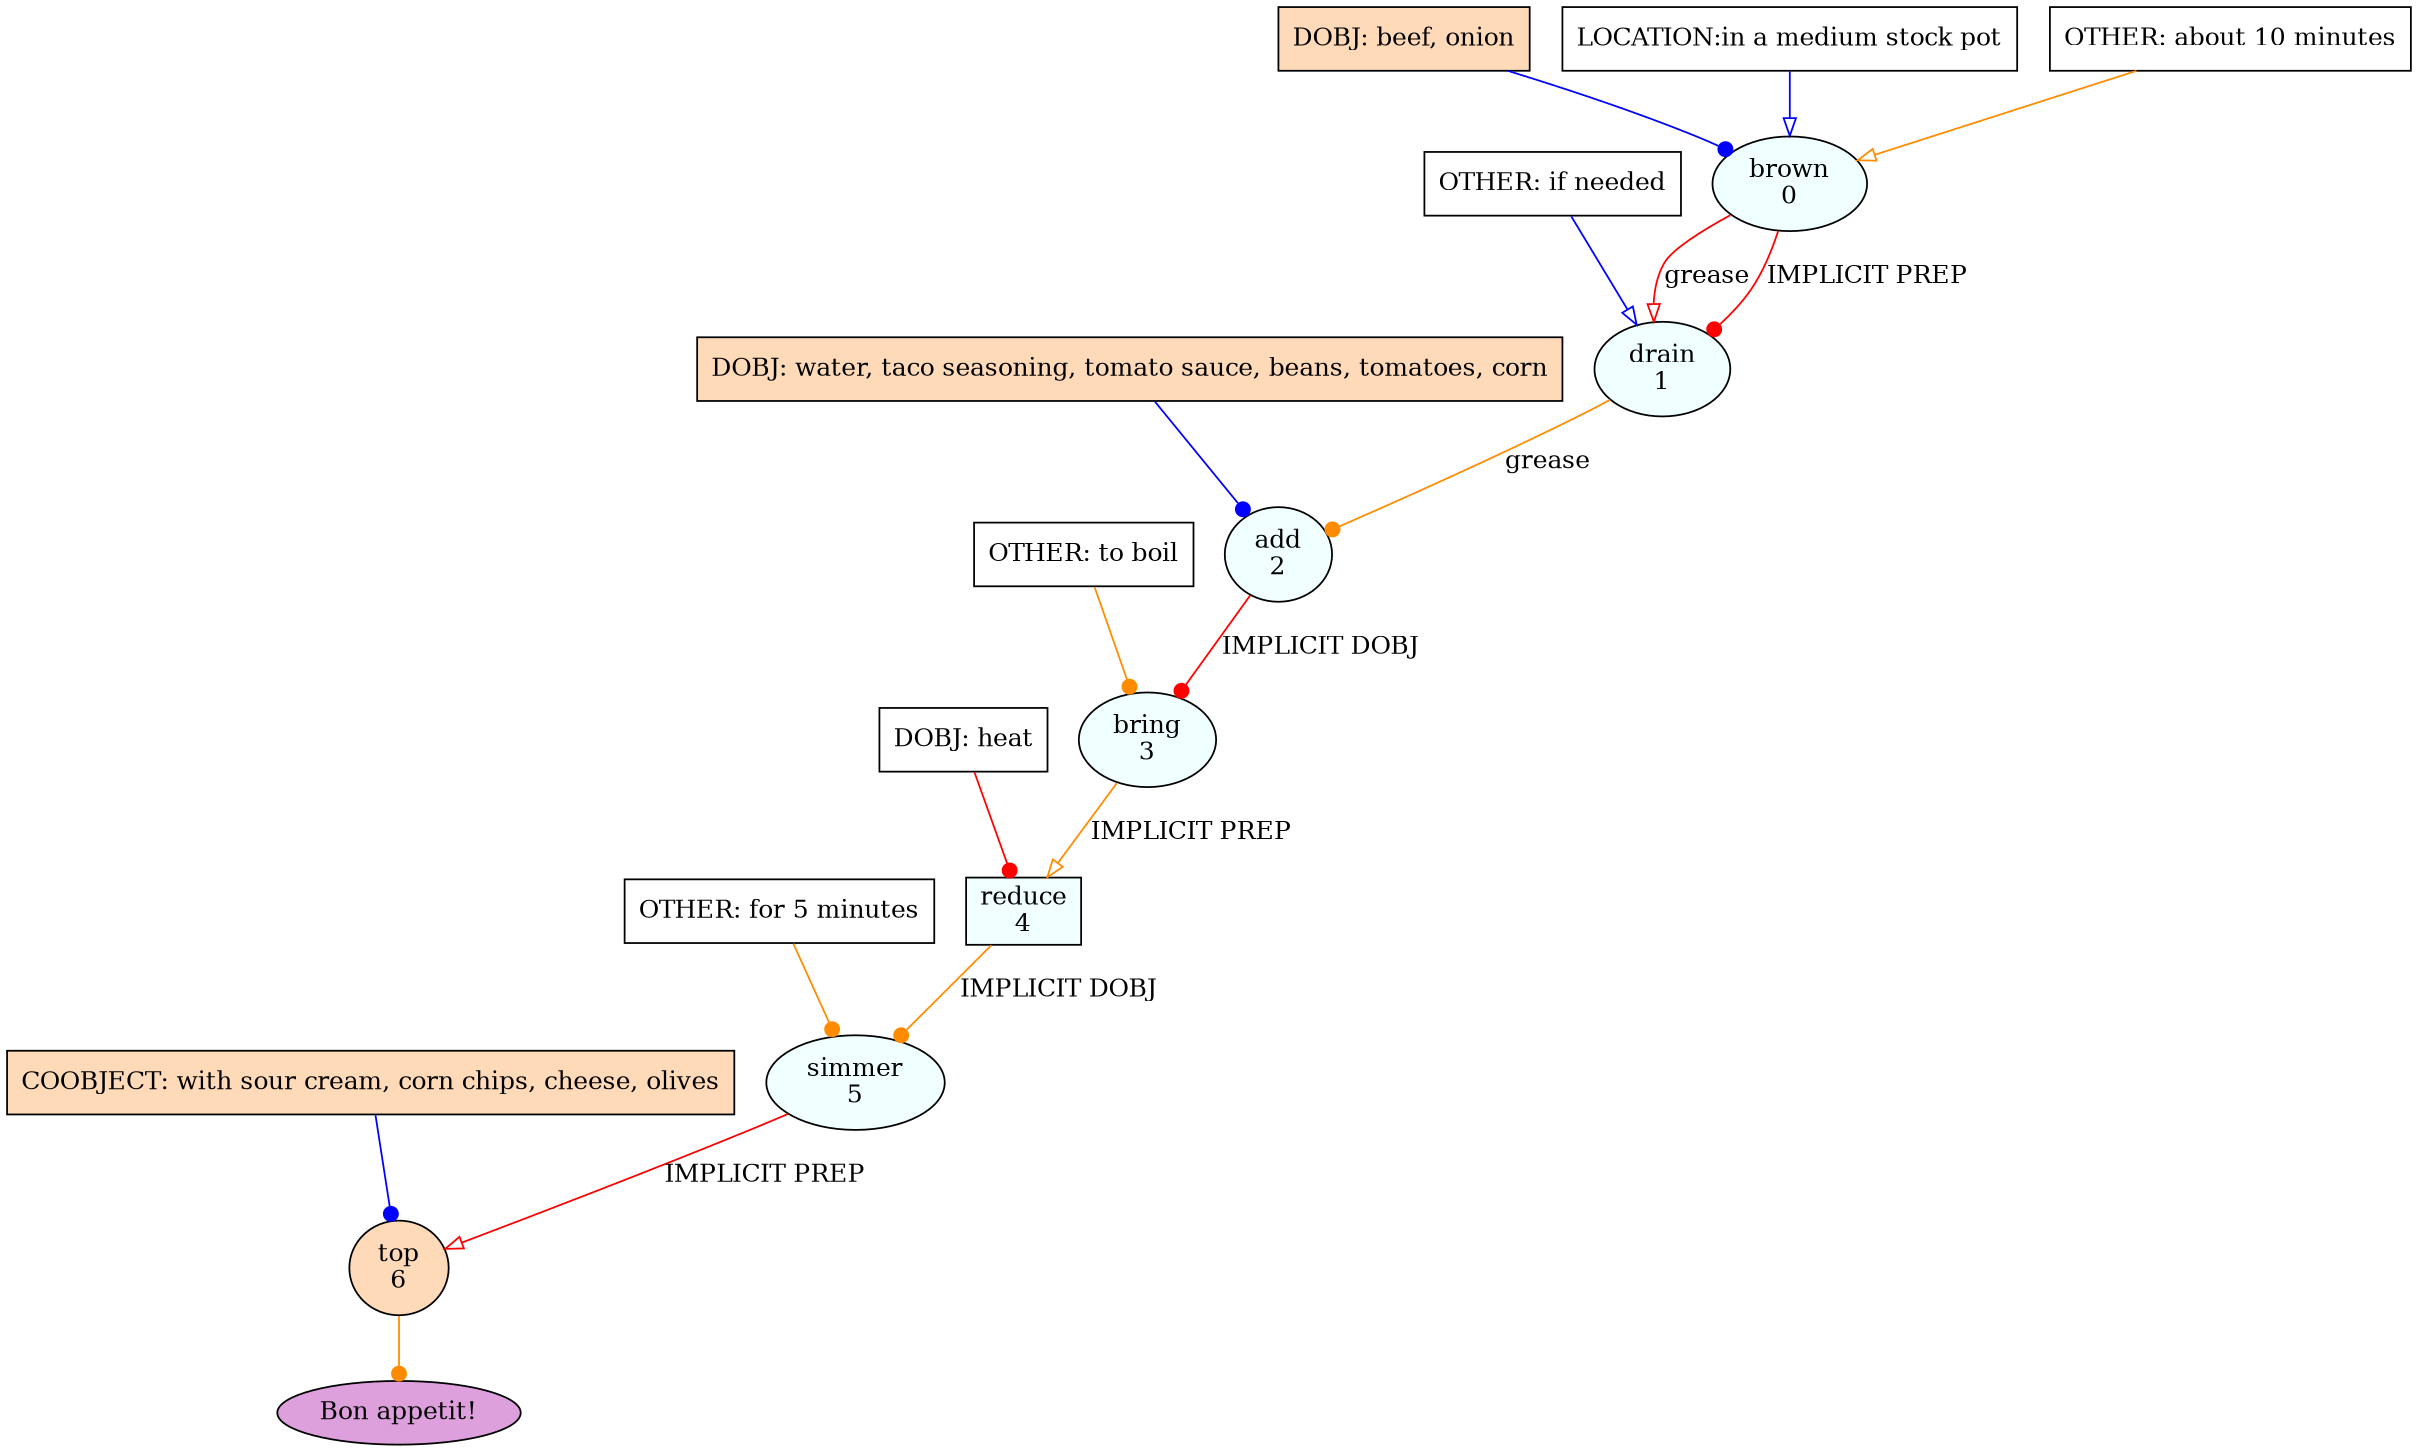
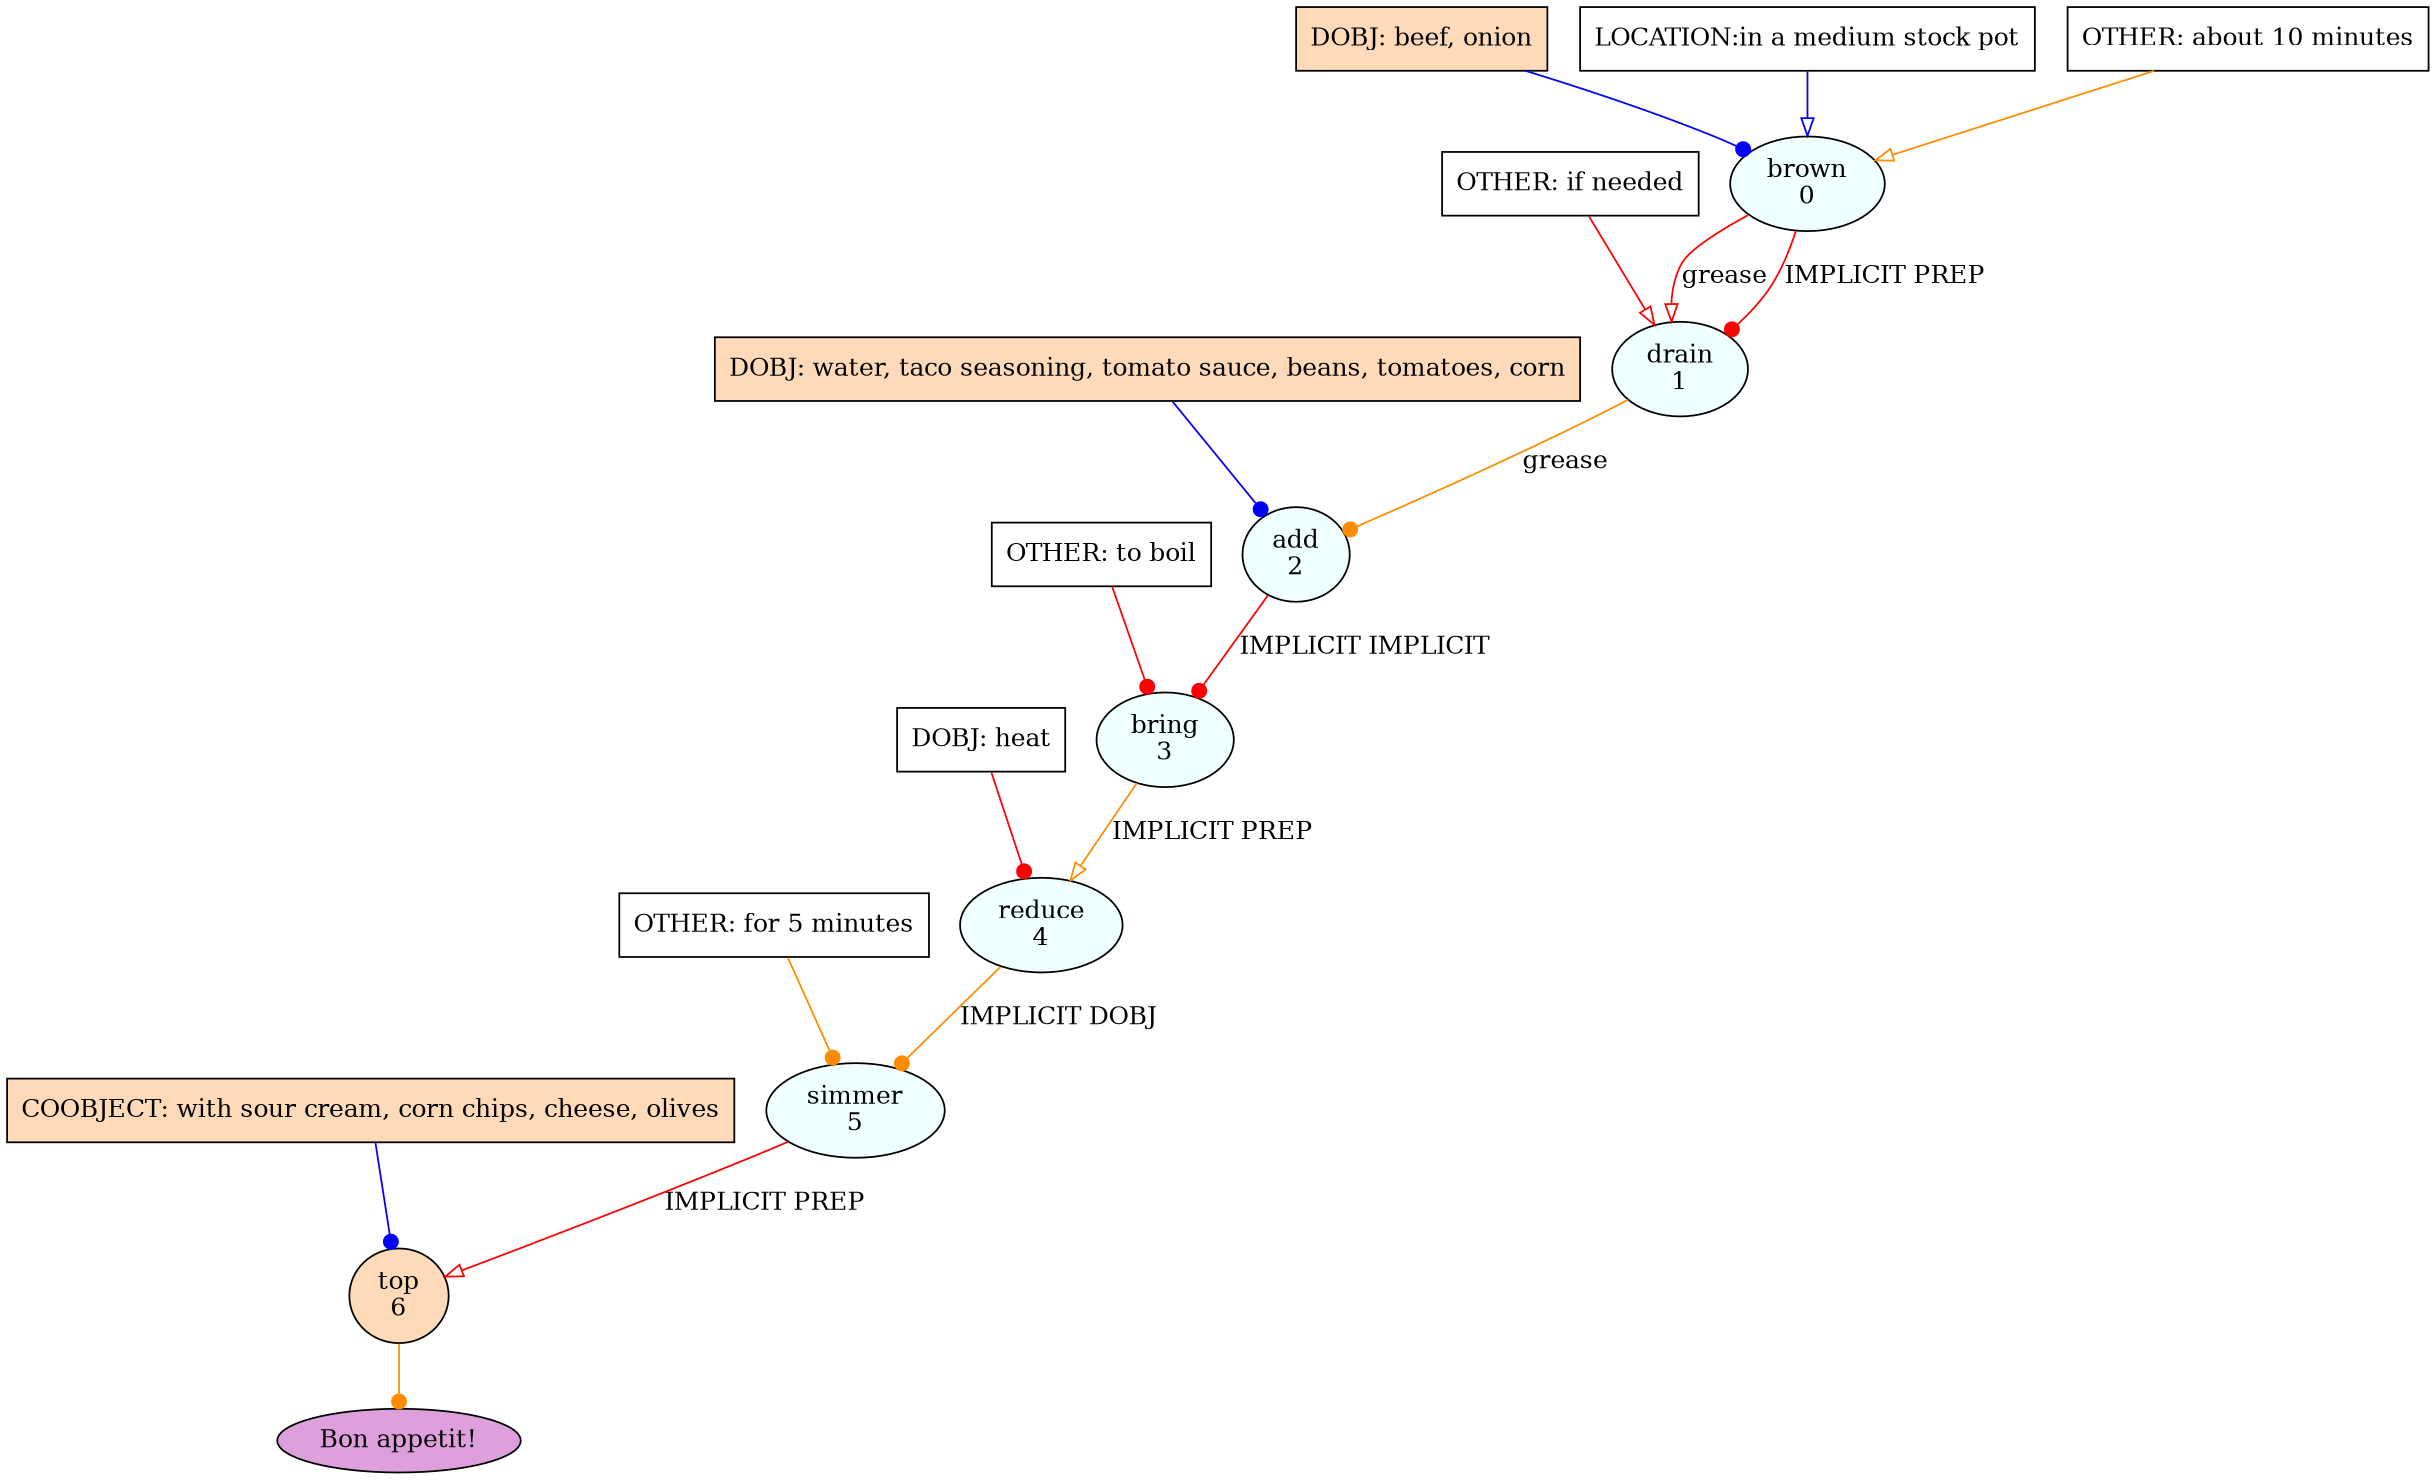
edge "OTHER: if needed" -> "drain 1": color blue -> red
edge "OTHER: to boil" -> "bring 3": color darkorange -> red
edge "add 2" -> "bring 3": label "IMPLICIT DOBJ" -> "IMPLICIT IMPLICIT"
node "reduce 4": shape box -> ellipse
